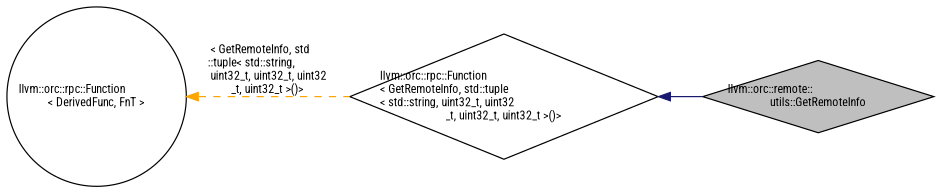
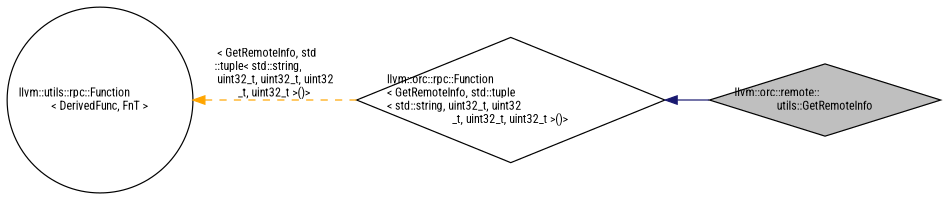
node "llvm::orc::rpc::Function < DerivedFunc, FnT >": label "llvm::orc::rpc::Function < DerivedFunc, FnT >" -> "llvm::utils::rpc::Function < DerivedFunc, FnT >"
